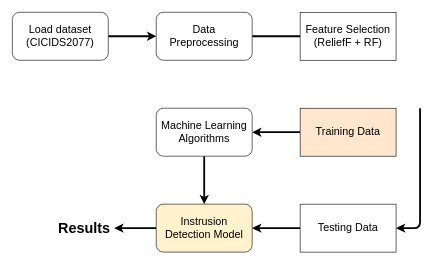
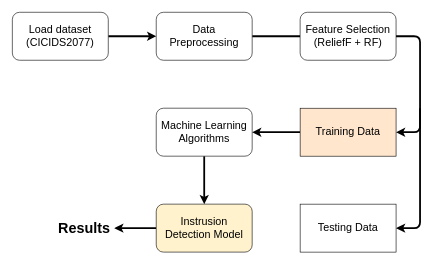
node "Feature Selection (ReliefF + RF)": shape rectangle -> rounded rectangle
edge "Feature Selection (ReliefF + RF)" -> "Training Data": added
edge "Testing Data" -> "Instrusion Detection Model": removed
